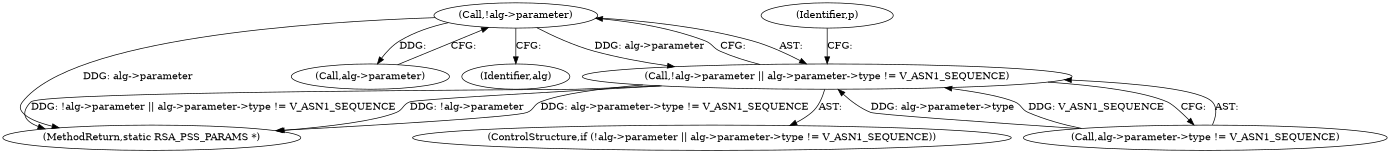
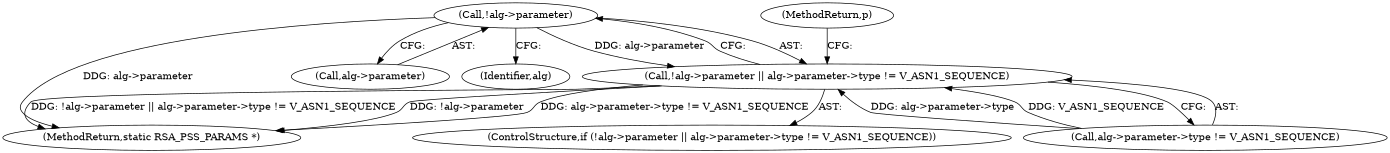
node "(Identifier,p)": label "(Identifier,p)" -> "(MethodReturn,p)"
edge "(Call,!alg->parameter)" -> "(Call,alg->parameter)": label "DDG: " -> "CFG: "
edge "(Call,alg->parameter)" -> "(Call,!alg->parameter)": label "CFG: " -> "AST: "
